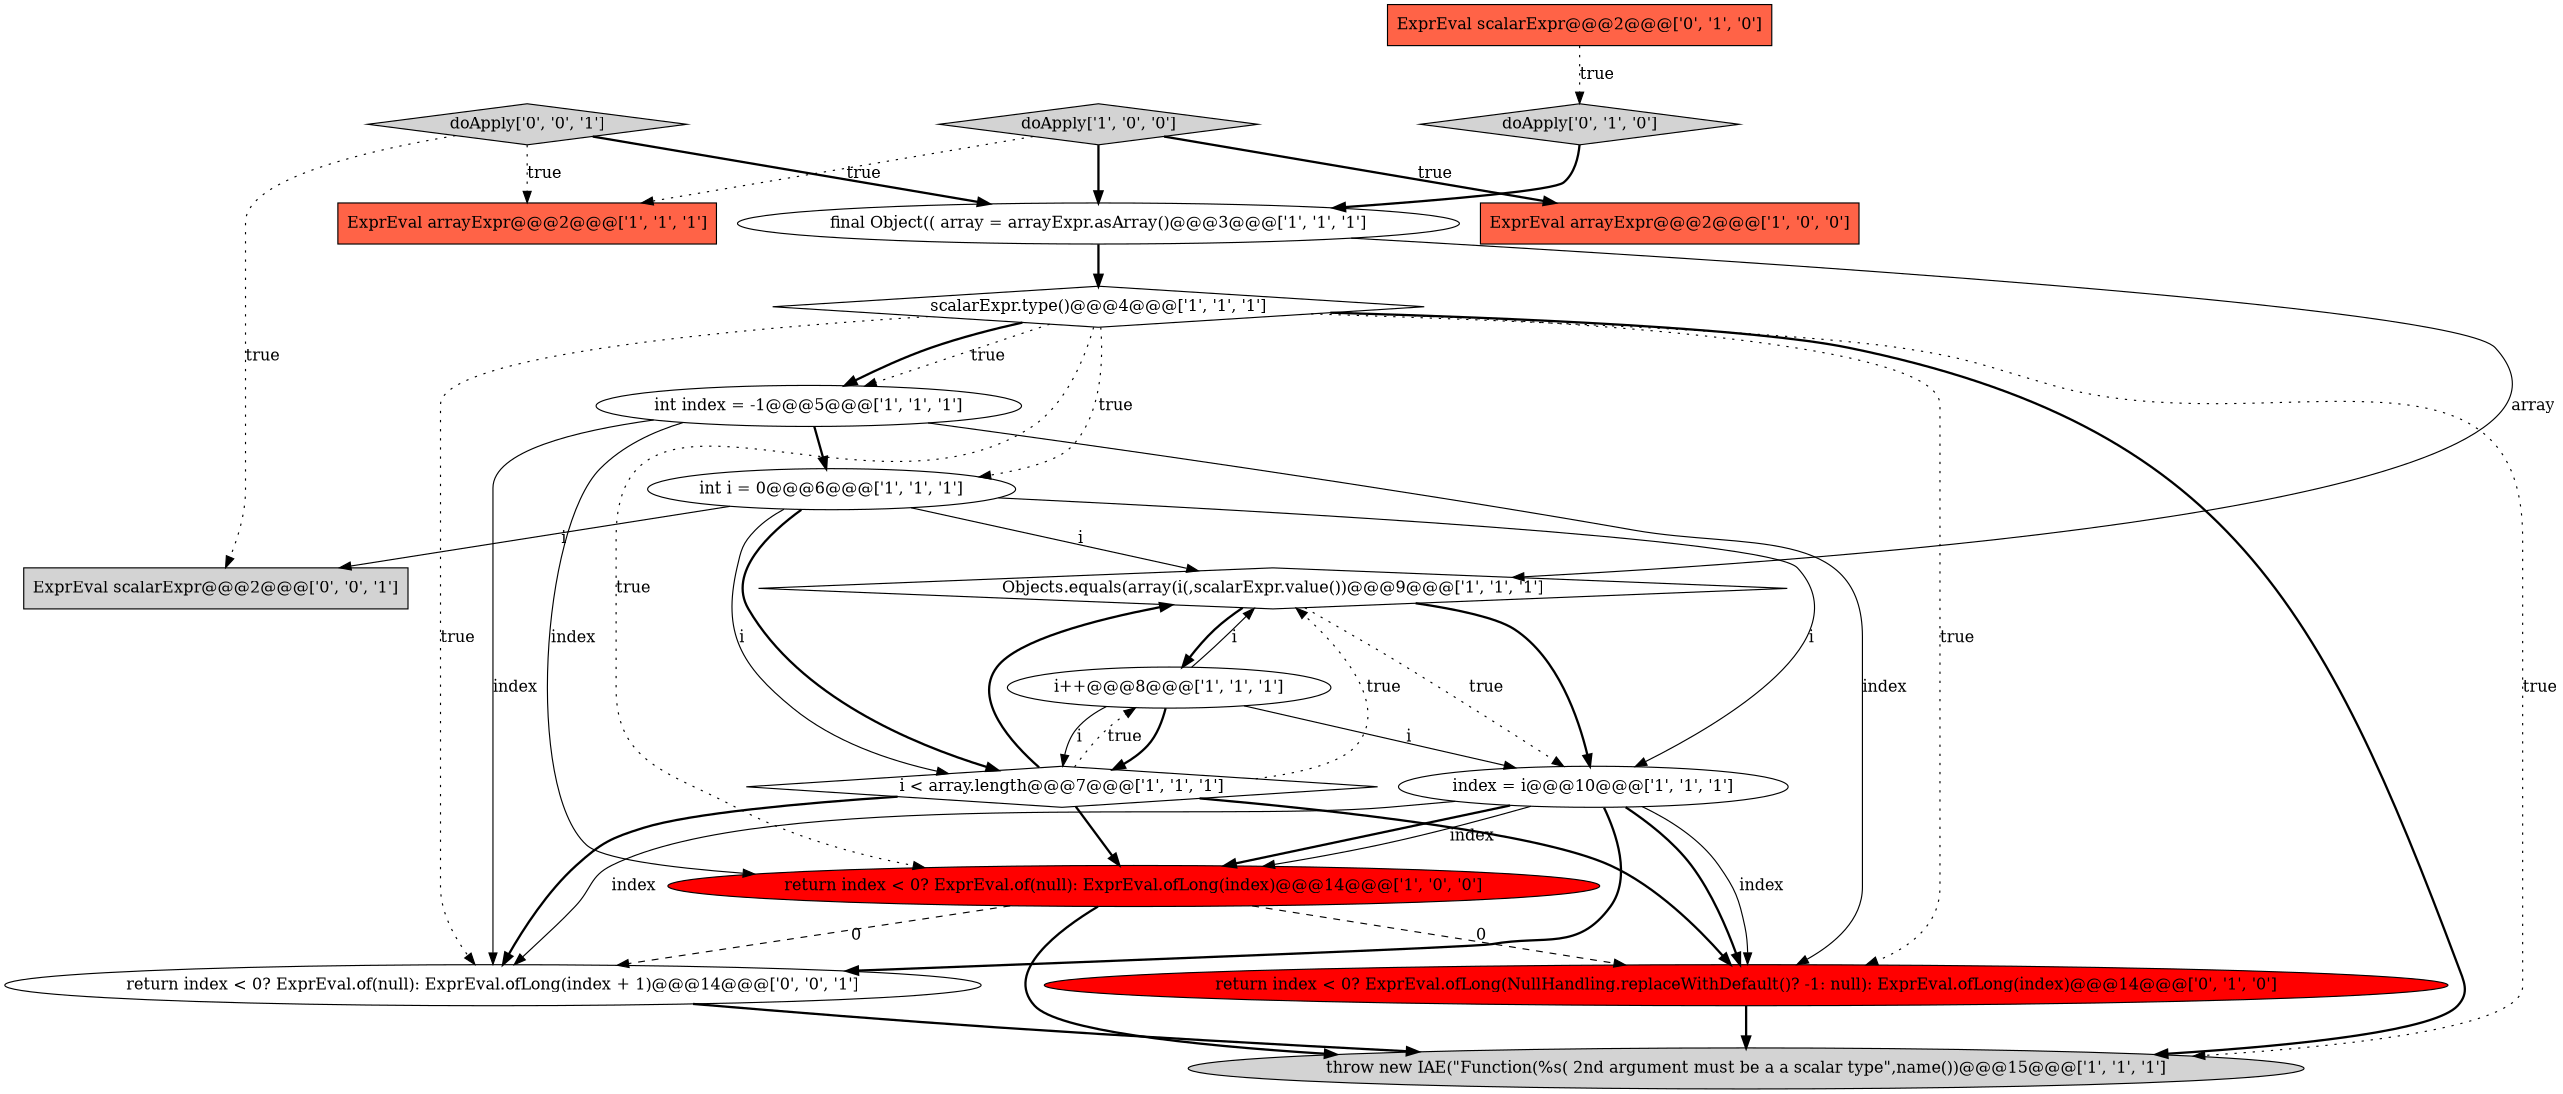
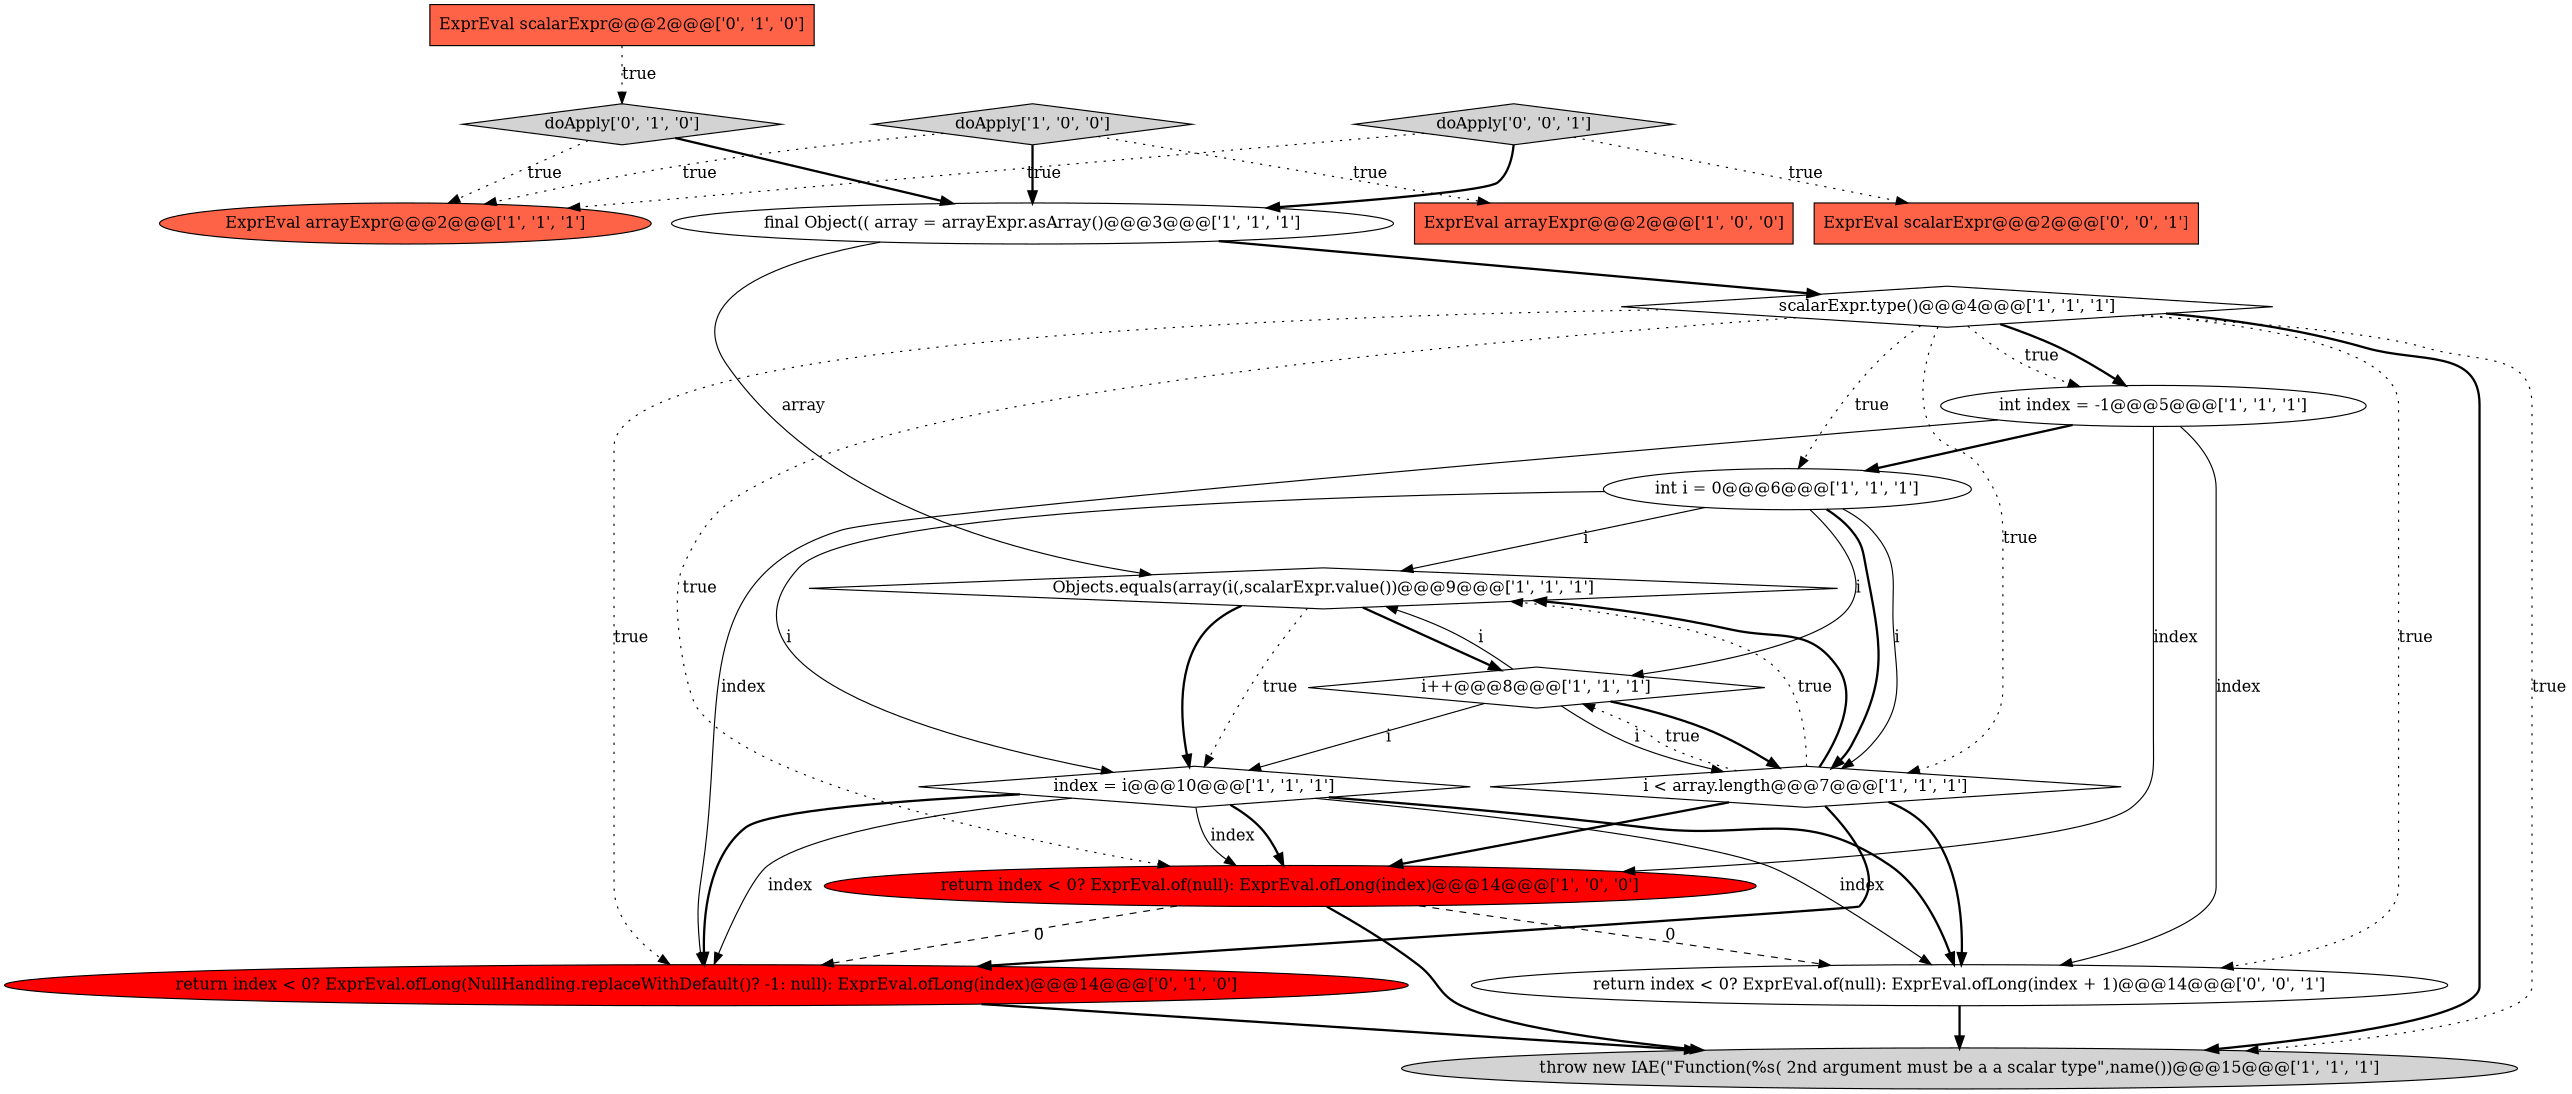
edge "doApply['1', '0', '0']" -> "ExprEval arrayExpr@@@2@@@['1', '0', '0']": style bold -> dotted
edge "doApply['0', '1', '0']" -> "ExprEval arrayExpr@@@2@@@['1', '1', '1']": added, label "true"
node "ExprEval arrayExpr@@@2@@@['1', '1', '1']": shape box -> ellipse
edge "int i = 0@@@6@@@['1', '1', '1']" -> "ExprEval scalarExpr@@@2@@@['0', '0', '1']": now "int i = 0@@@6@@@['1', '1', '1']" -> "i++@@@8@@@['1', '1', '1']"
edge "scalarExpr.type()@@@4@@@['1', '1', '1']" -> "i < array.length@@@7@@@['1', '1', '1']": added, label "true"
node "ExprEval scalarExpr@@@2@@@['0', '0', '1']": fillcolor lightgray -> tomato
node "i++@@@8@@@['1', '1', '1']": shape ellipse -> diamond
node "index = i@@@10@@@['1', '1', '1']": shape ellipse -> diamond
